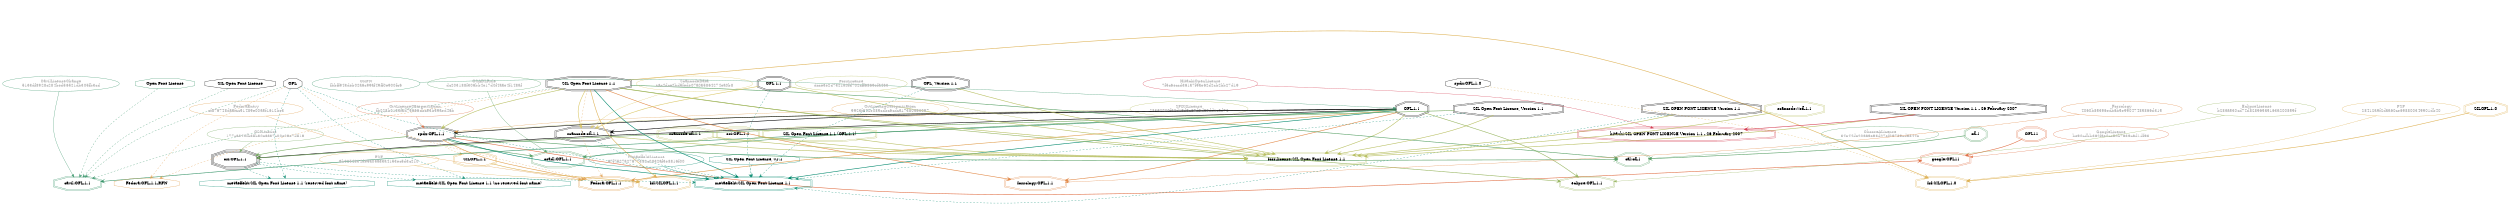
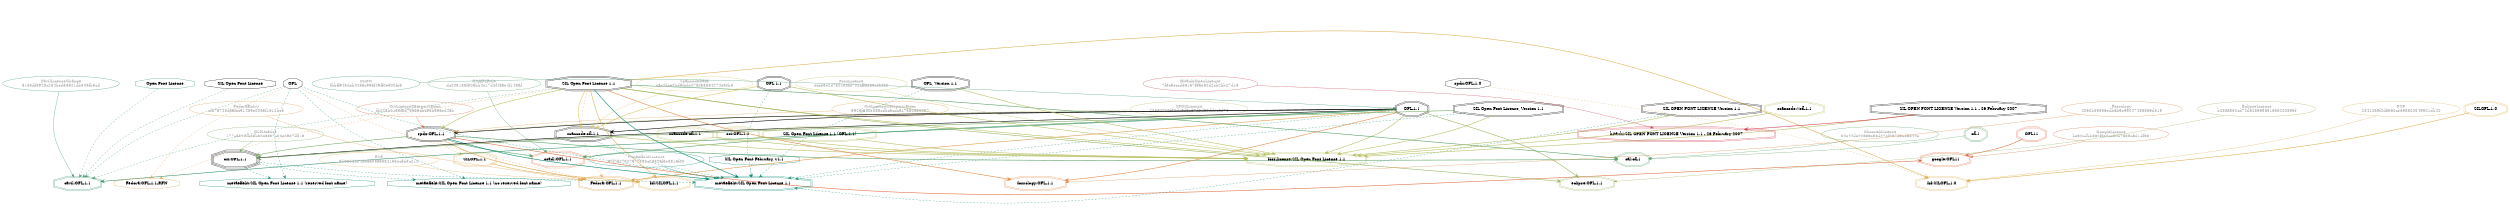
edge "OFL-1.1" -> "metaeffekt:SIL Open Font License 1.1": style bold -> dashed
edge "ofl-1" -> "cal:ofl-1": style bold -> solid
node "osadl:OFL-1.1": color #58a066 -> #e06f45
node "SIL Open Font License, v1.1": label "SIL Open Font License, v1.1" -> "SIL Open Font February, v1.1"
